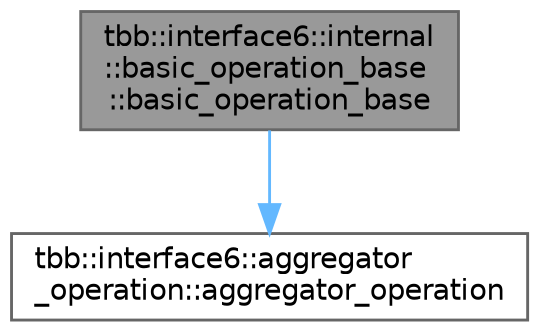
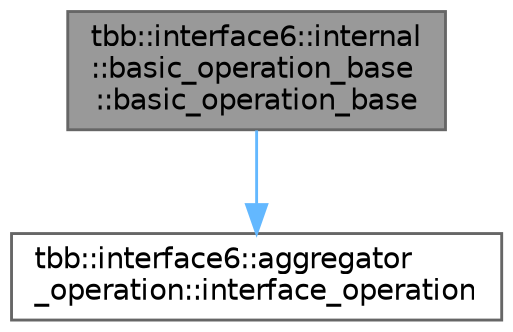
node "tbb::interface6::aggregator _operation::aggregator_operation": label "tbb::interface6::aggregator _operation::aggregator_operation" -> "tbb::interface6::aggregator _operation::interface_operation"
